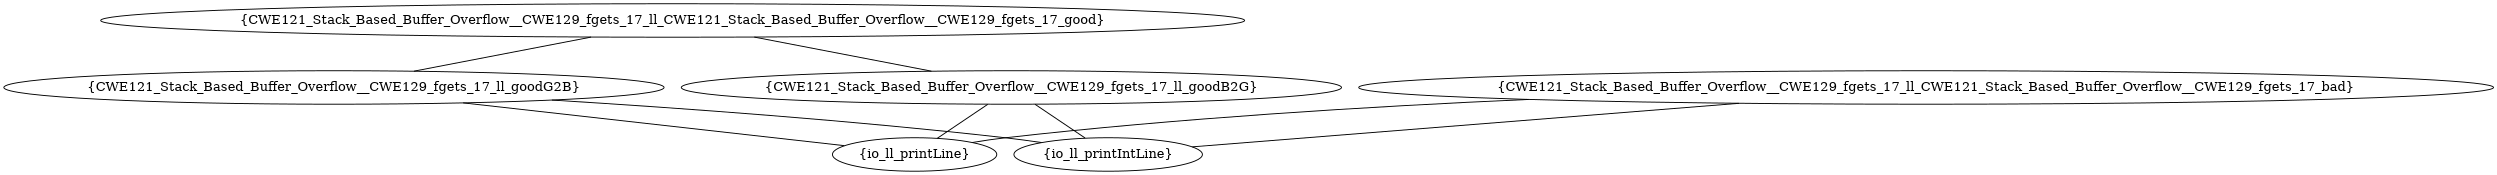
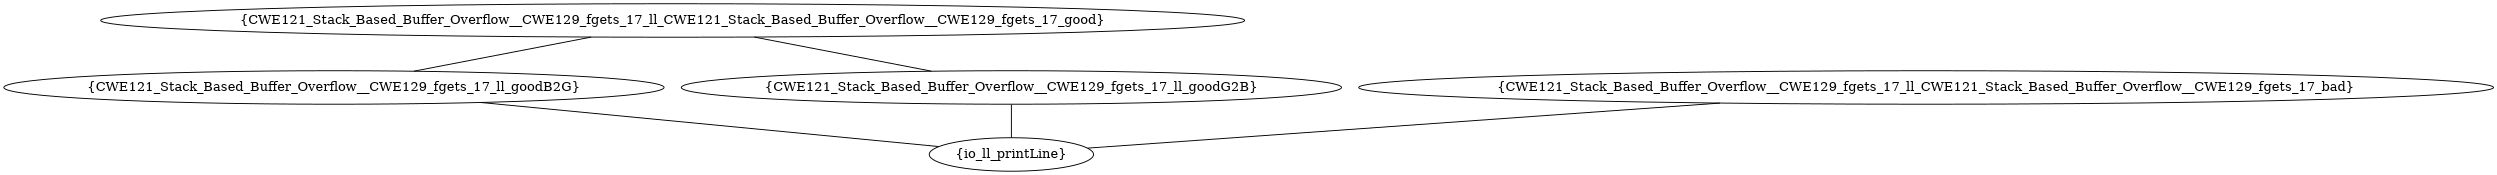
node "{io_ll_printIntLine}": removed
